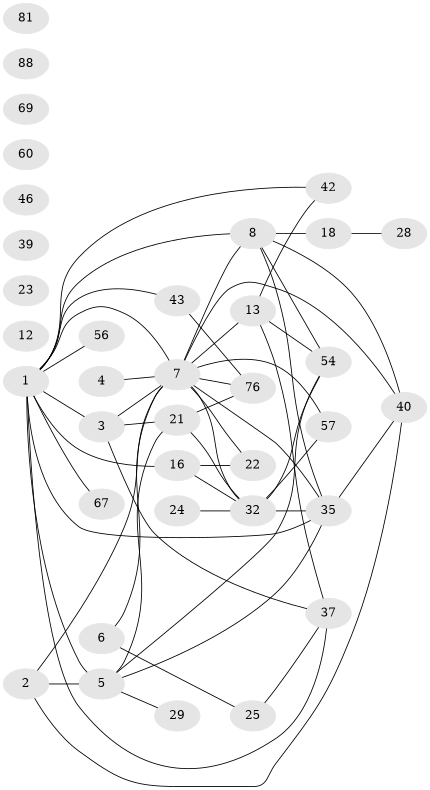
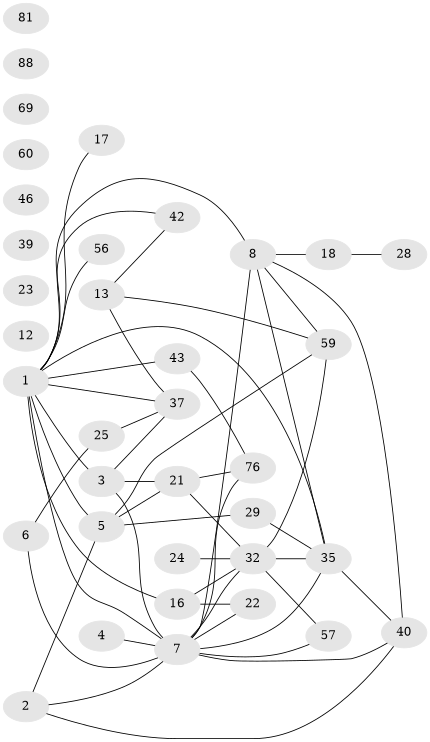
edge "13" -- "7": removed
node "54": label "54" -> "59"
node "67": label "67" -> "17"
edge "35" -- "5": now "35" -- "29"
